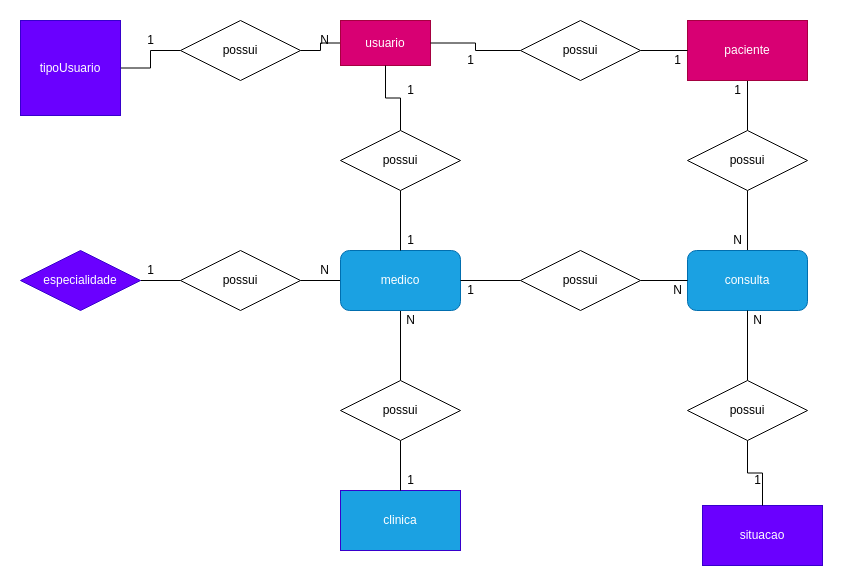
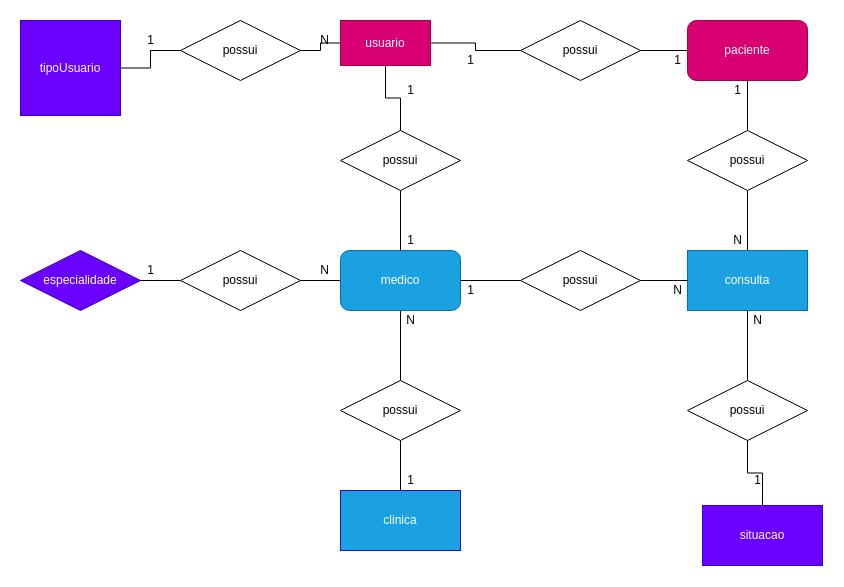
node "paciente": shape rectangle -> rounded rectangle
node "consulta": shape rounded rectangle -> rectangle
